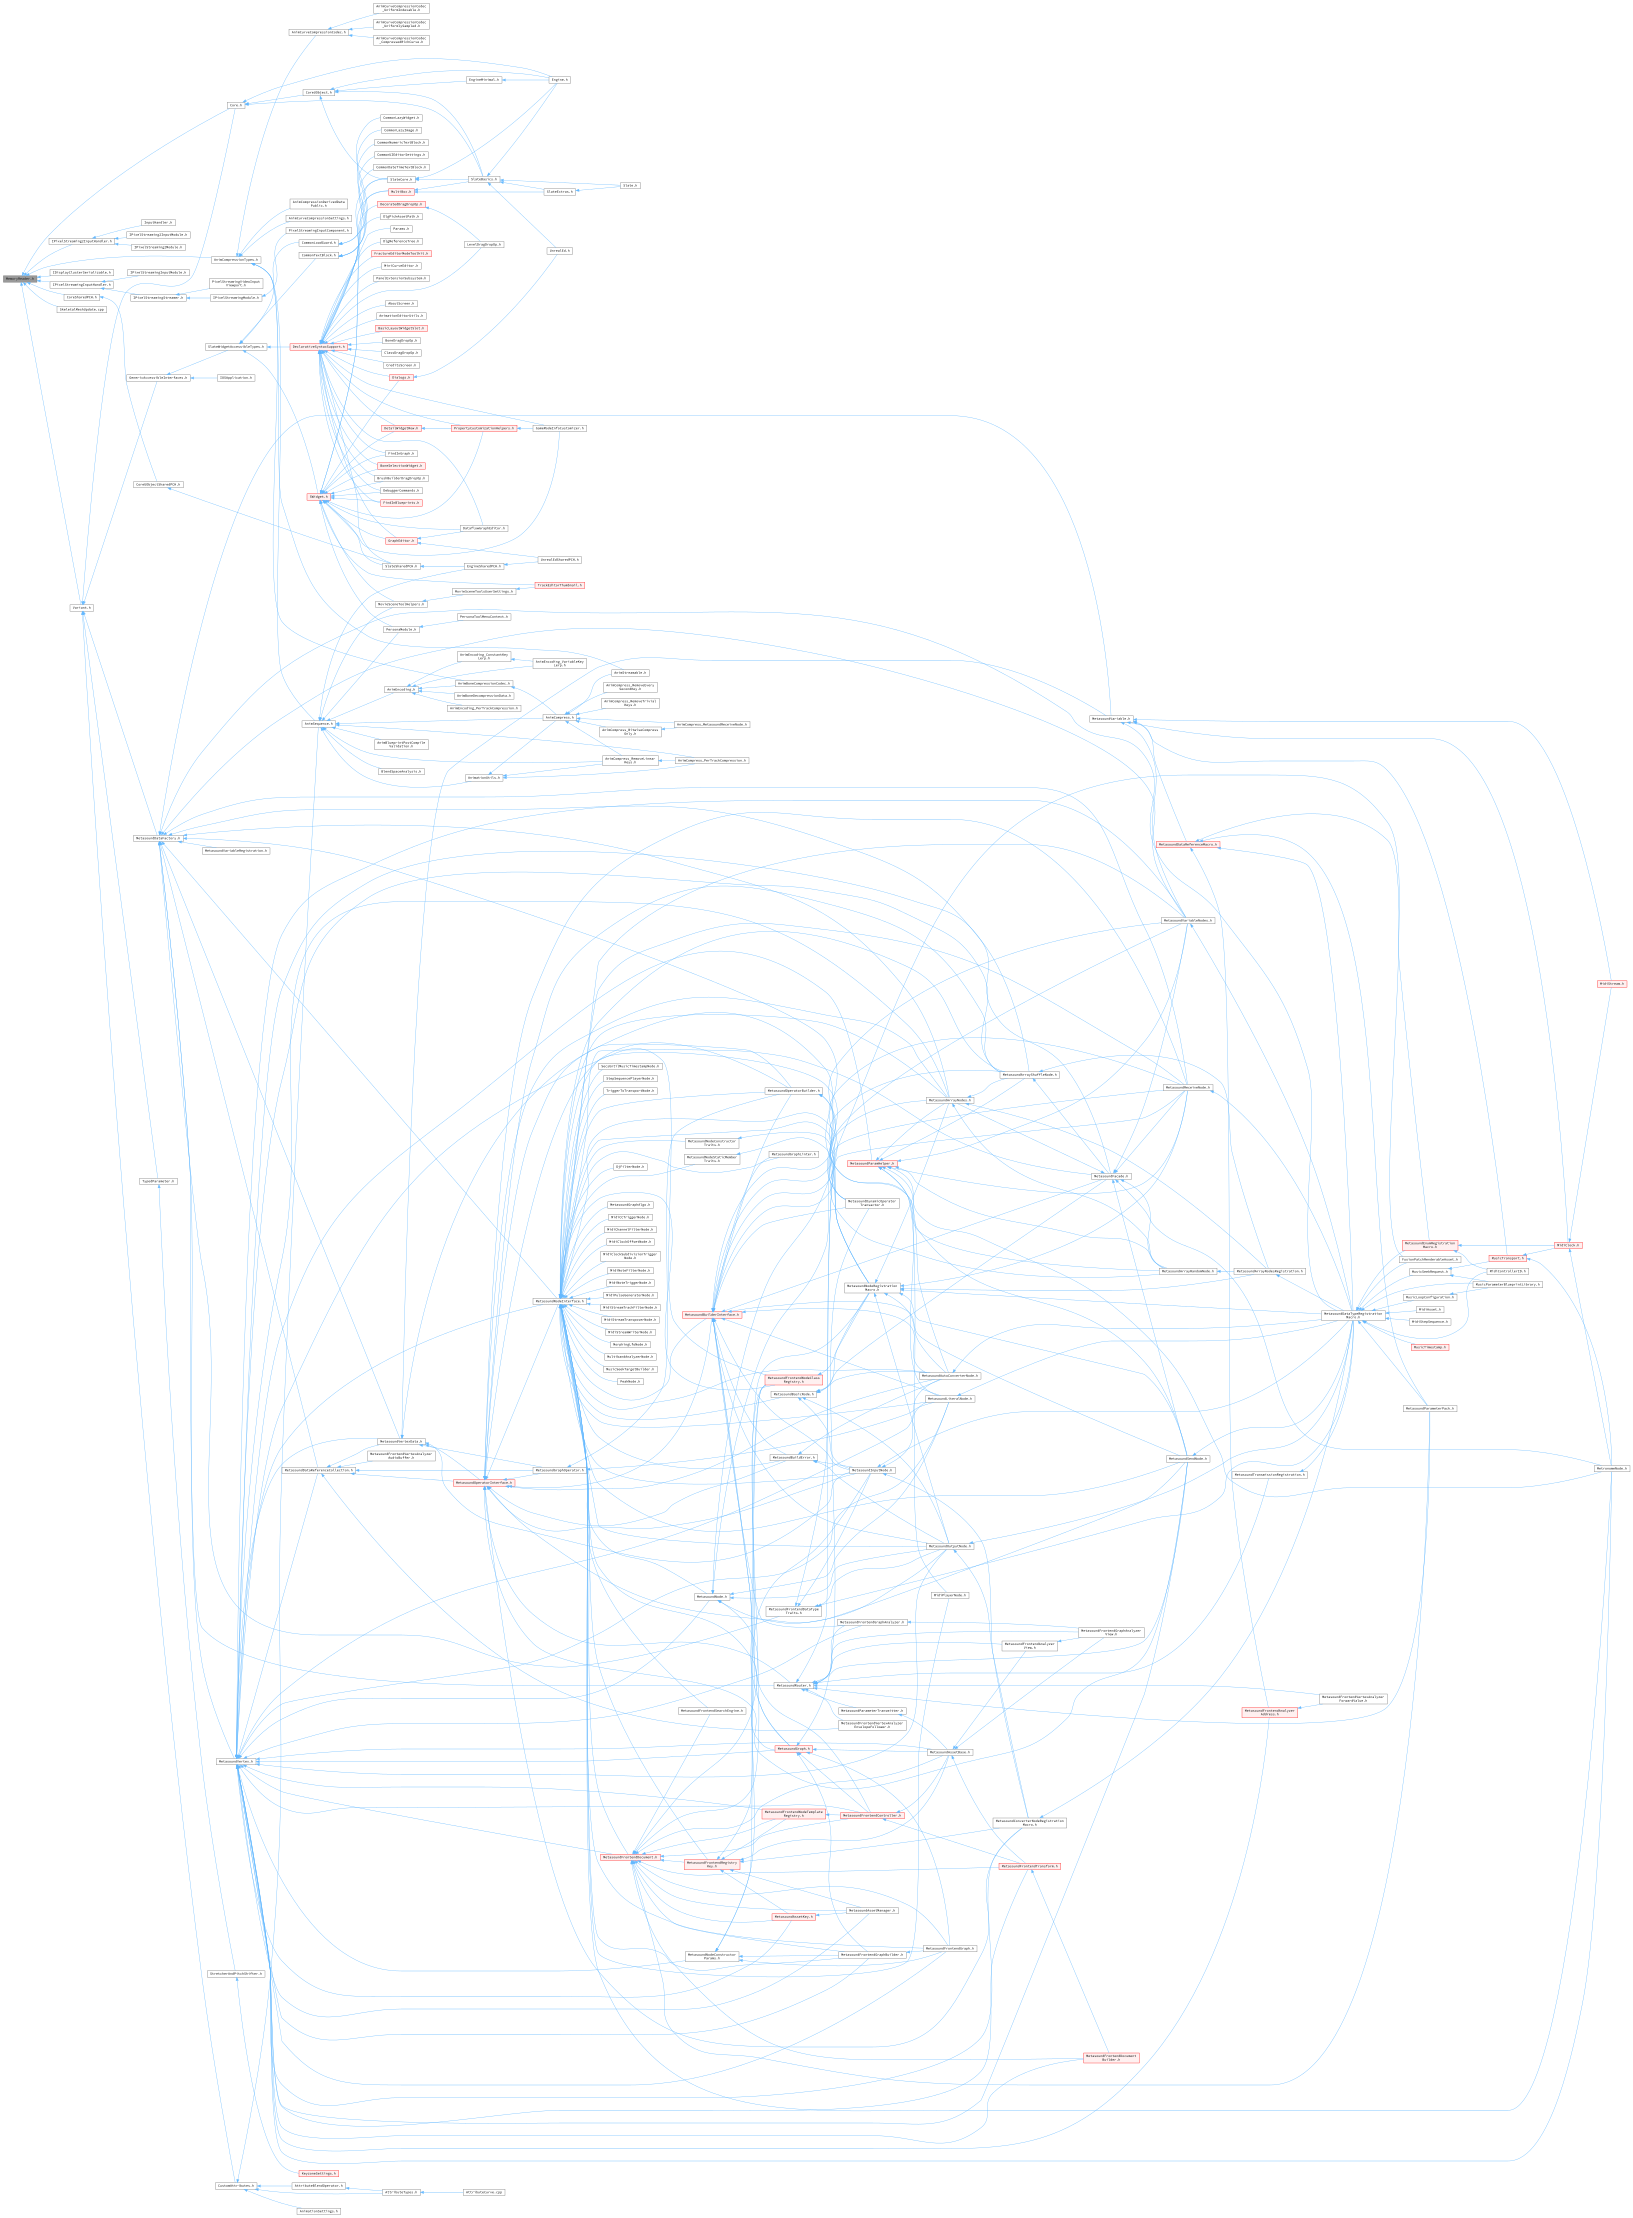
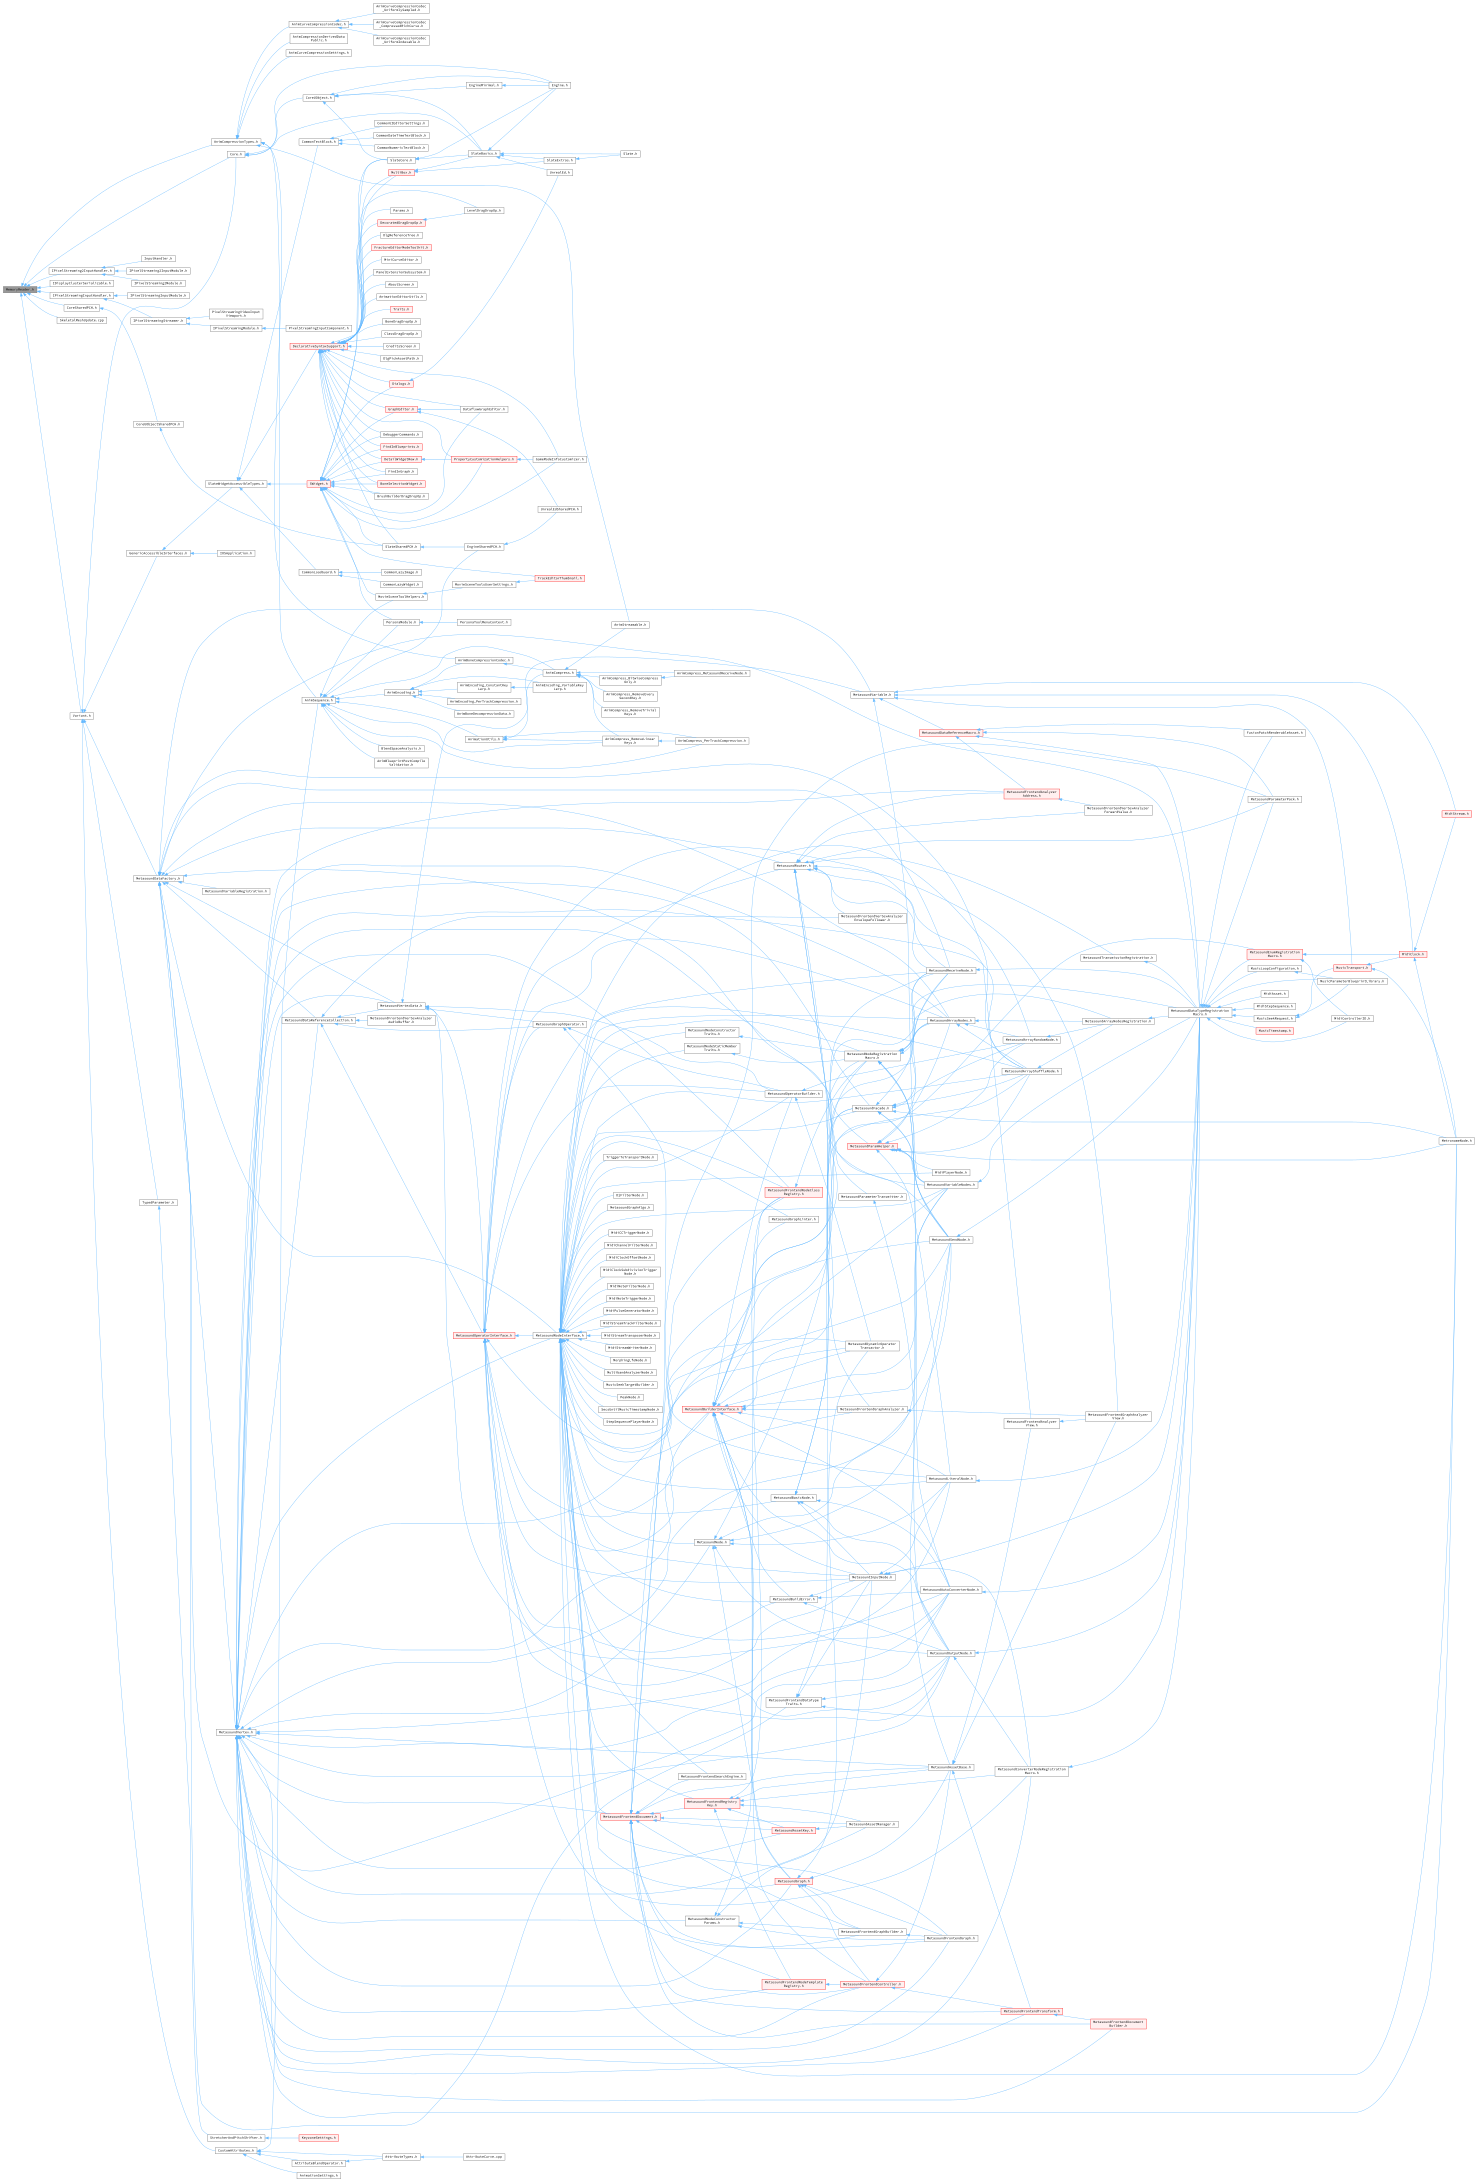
node "BasicLayoutWidgetSlot.h": label "BasicLayoutWidgetSlot.h" -> "Traits.h"
edge "MetasoundFrontendAnalyzer Address.h" -> "MetasoundRouter.h": added
edge "MetasoundFacade.h" -> "MetasoundArrayShuffleNode.h": reversed
edge "MetasoundFrontendGraphBuilder.h" -> "MetasoundVertex.h": removed
